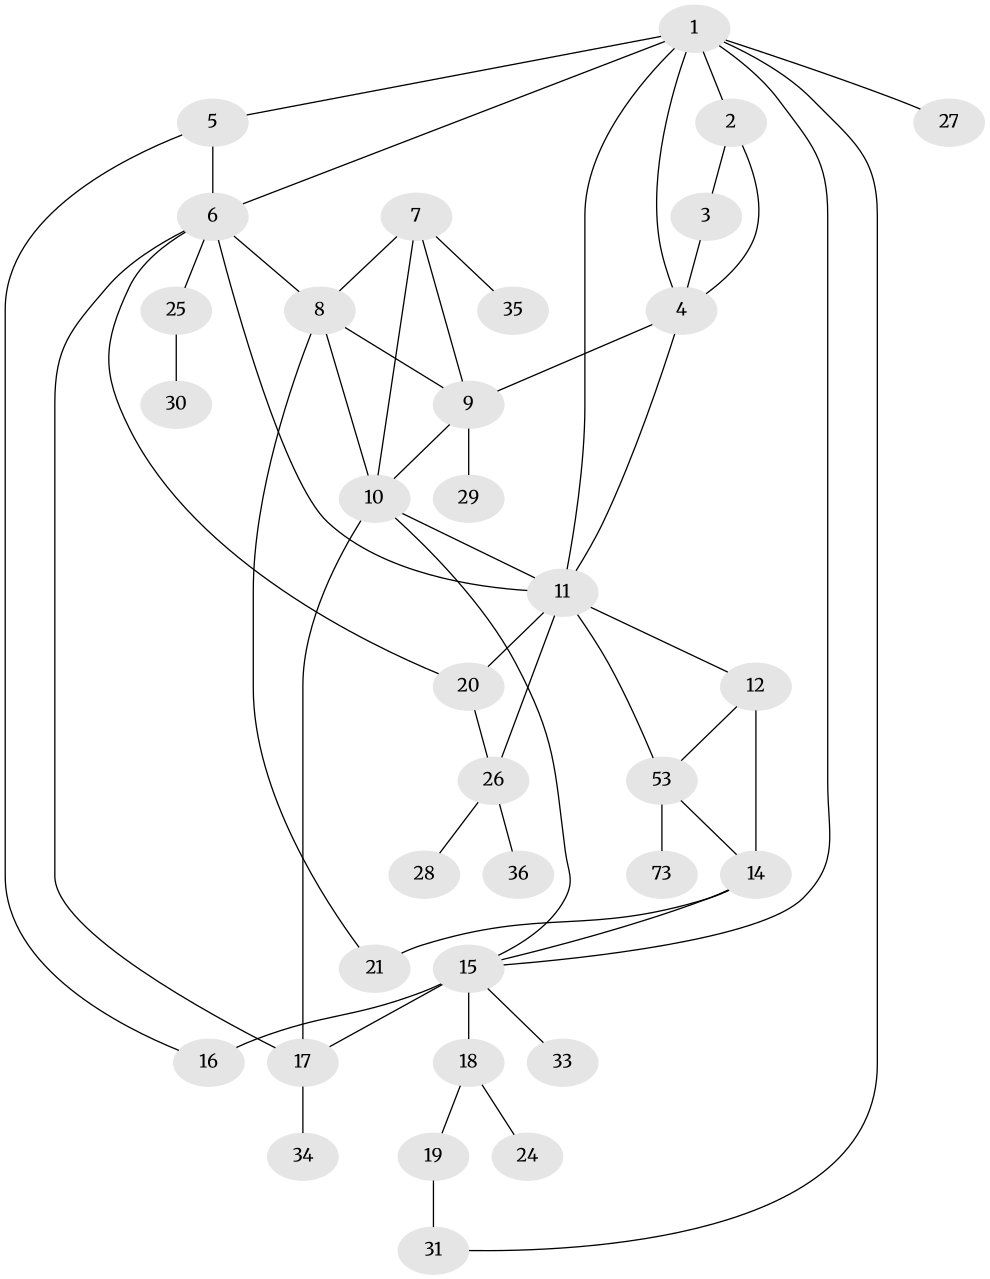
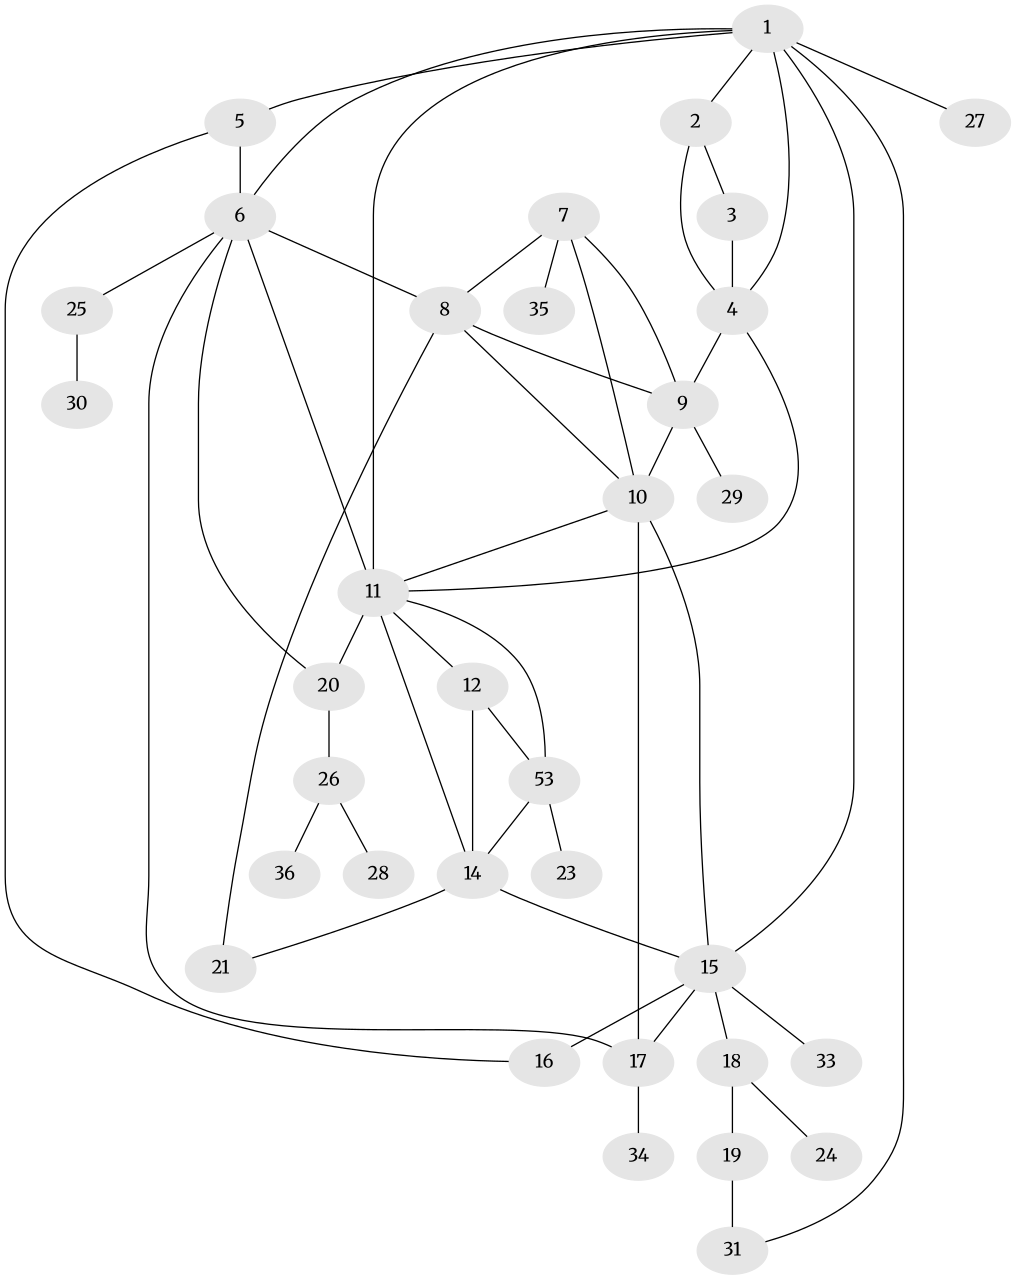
edge "11" -- "26": now "11" -- "14"
node "73": label "73" -> "23"
